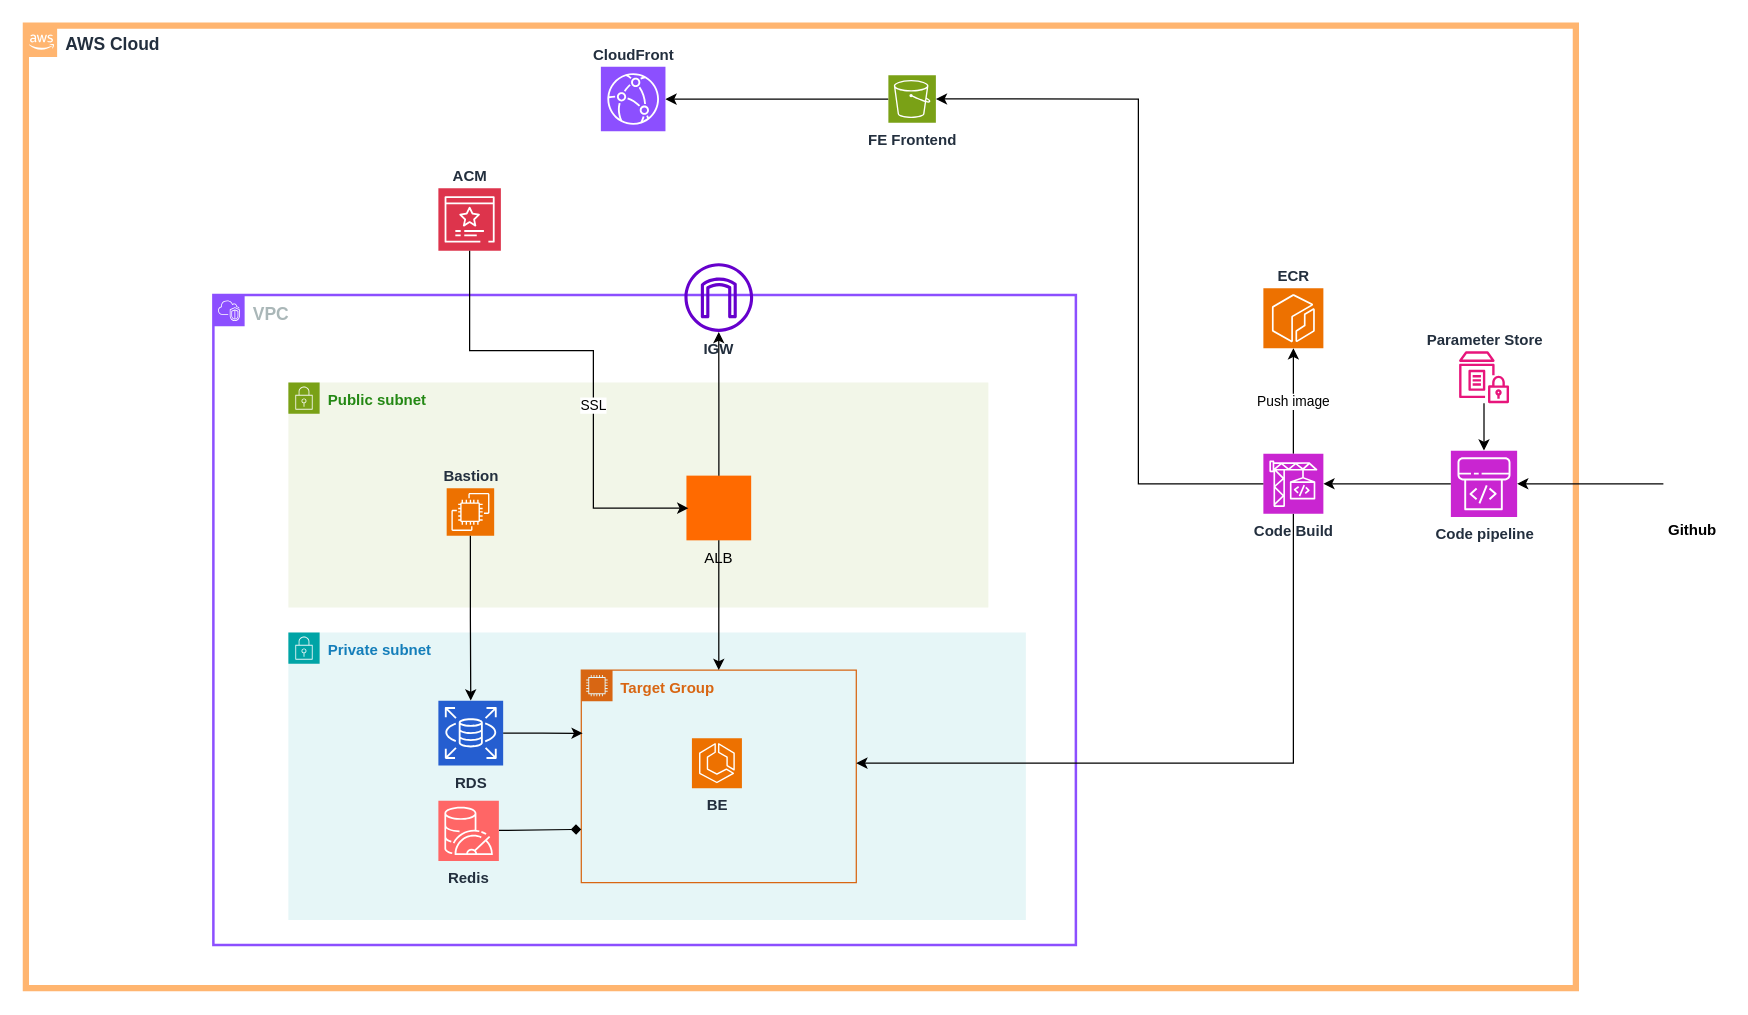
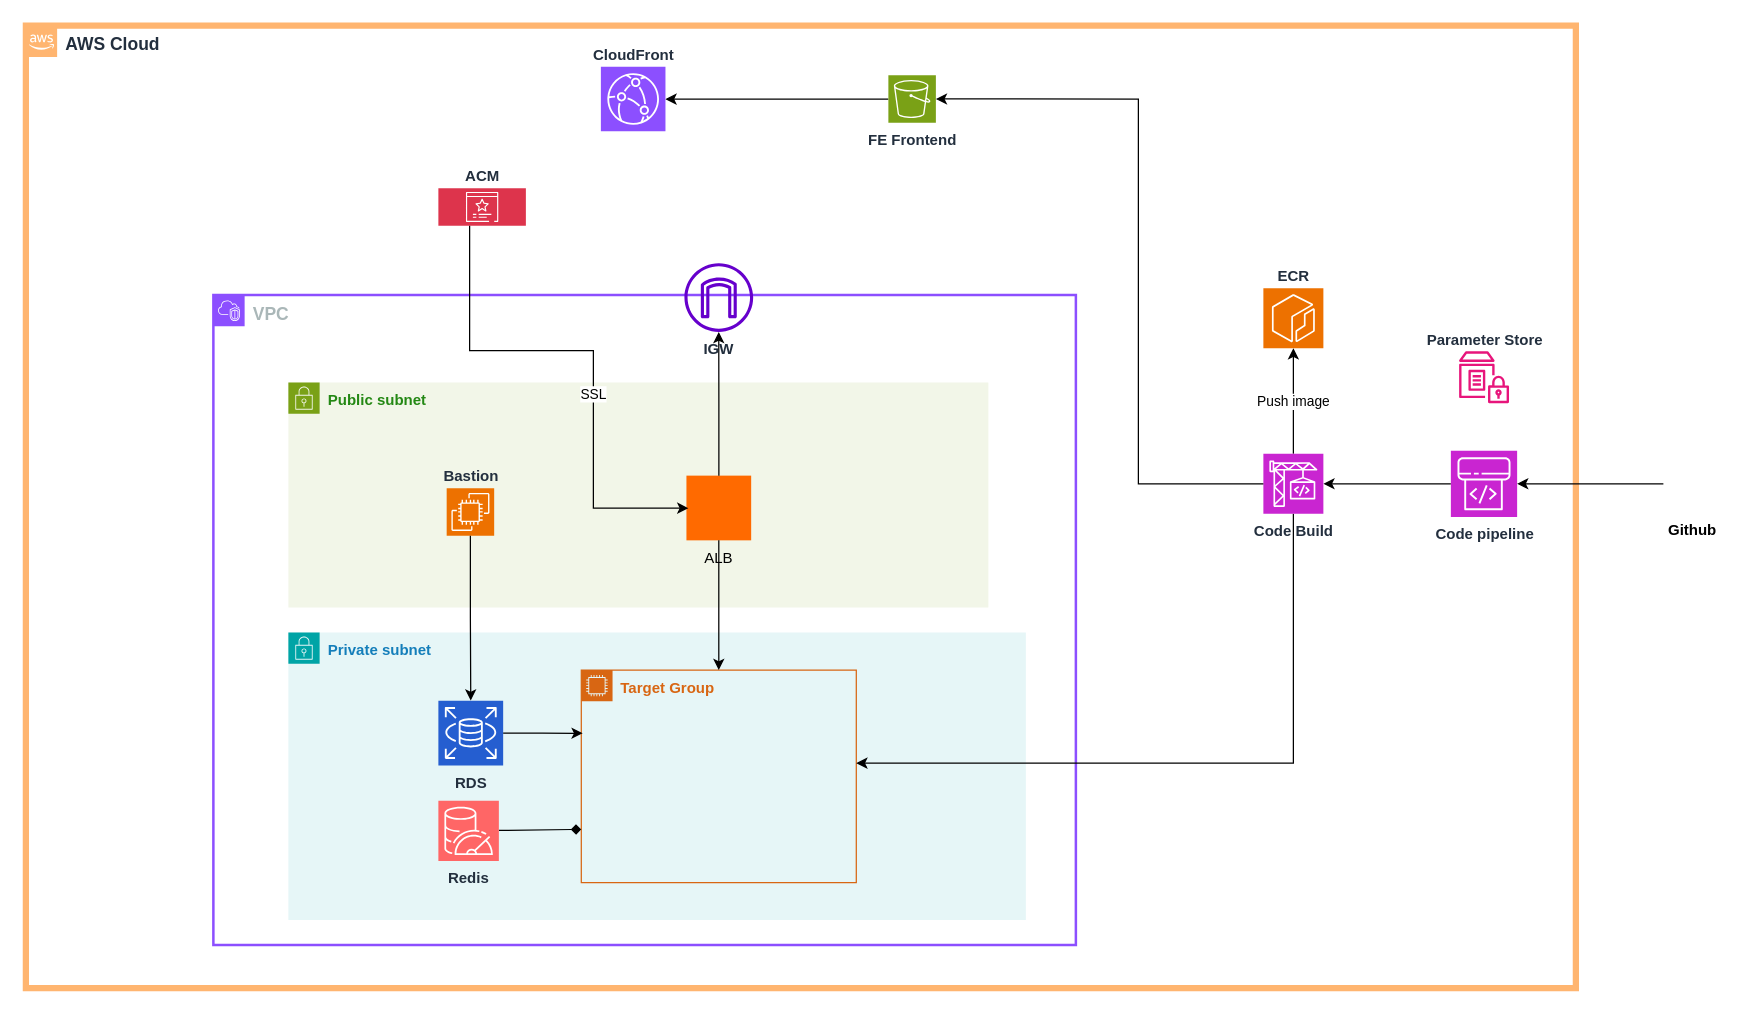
node "ACM": size 63x63 -> 88x38
edge "Parameter Store" -> "Code pipeline": removed
node "BE": removed
